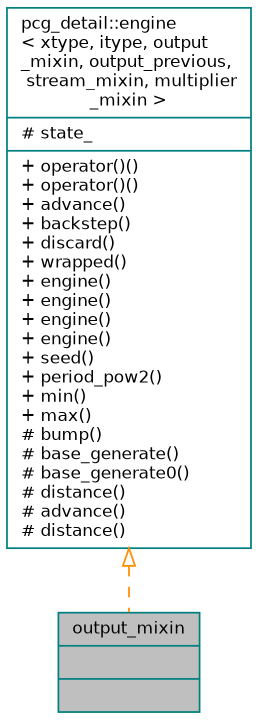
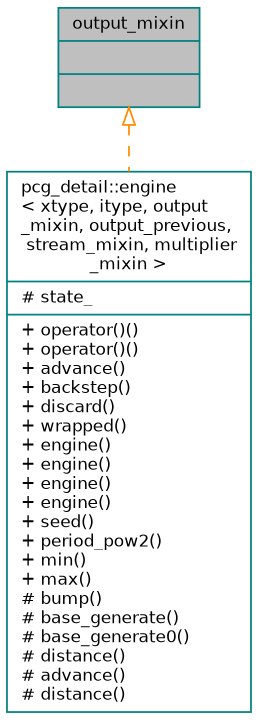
edge "output_mixin" -> "pcg_detail::engine": reversed
